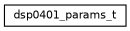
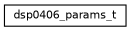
node "dsp0401_params_t": label "dsp0401_params_t" -> "dsp0406_params_t"
